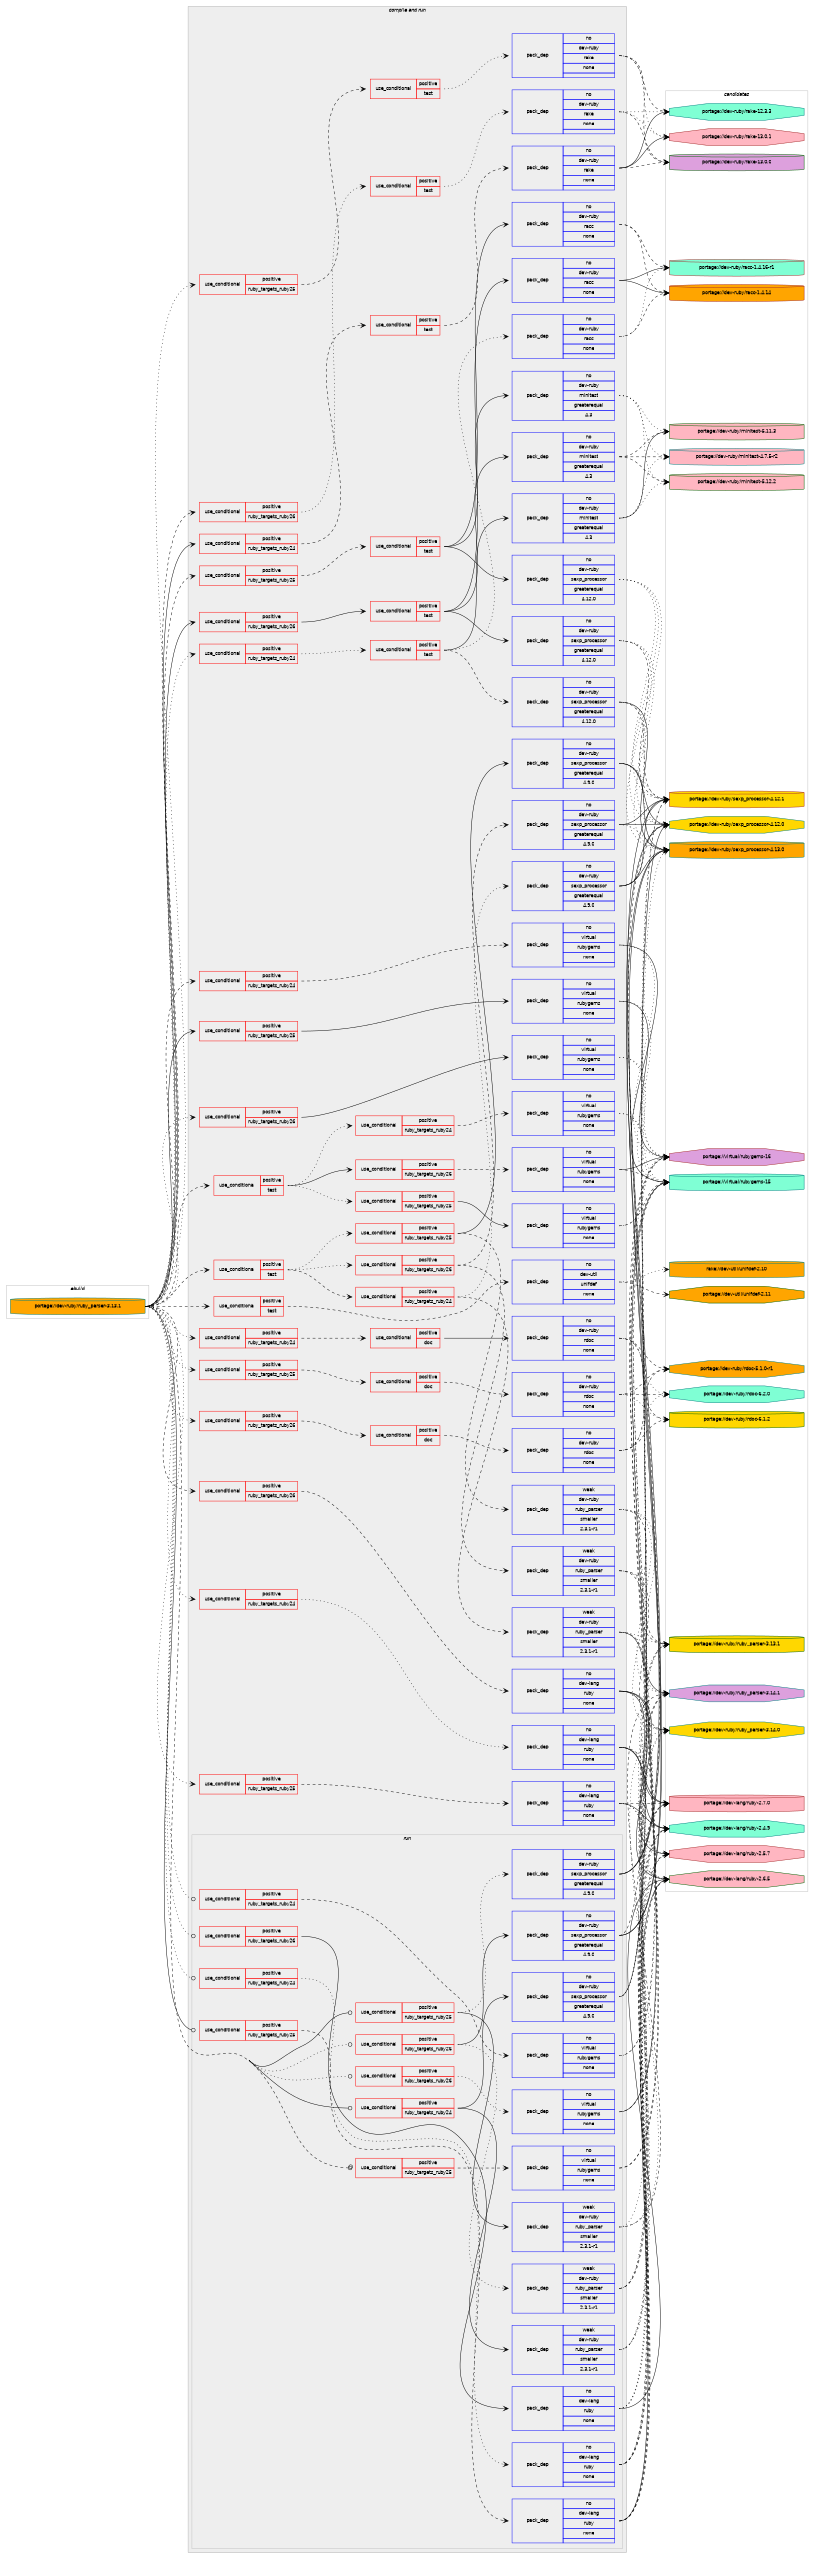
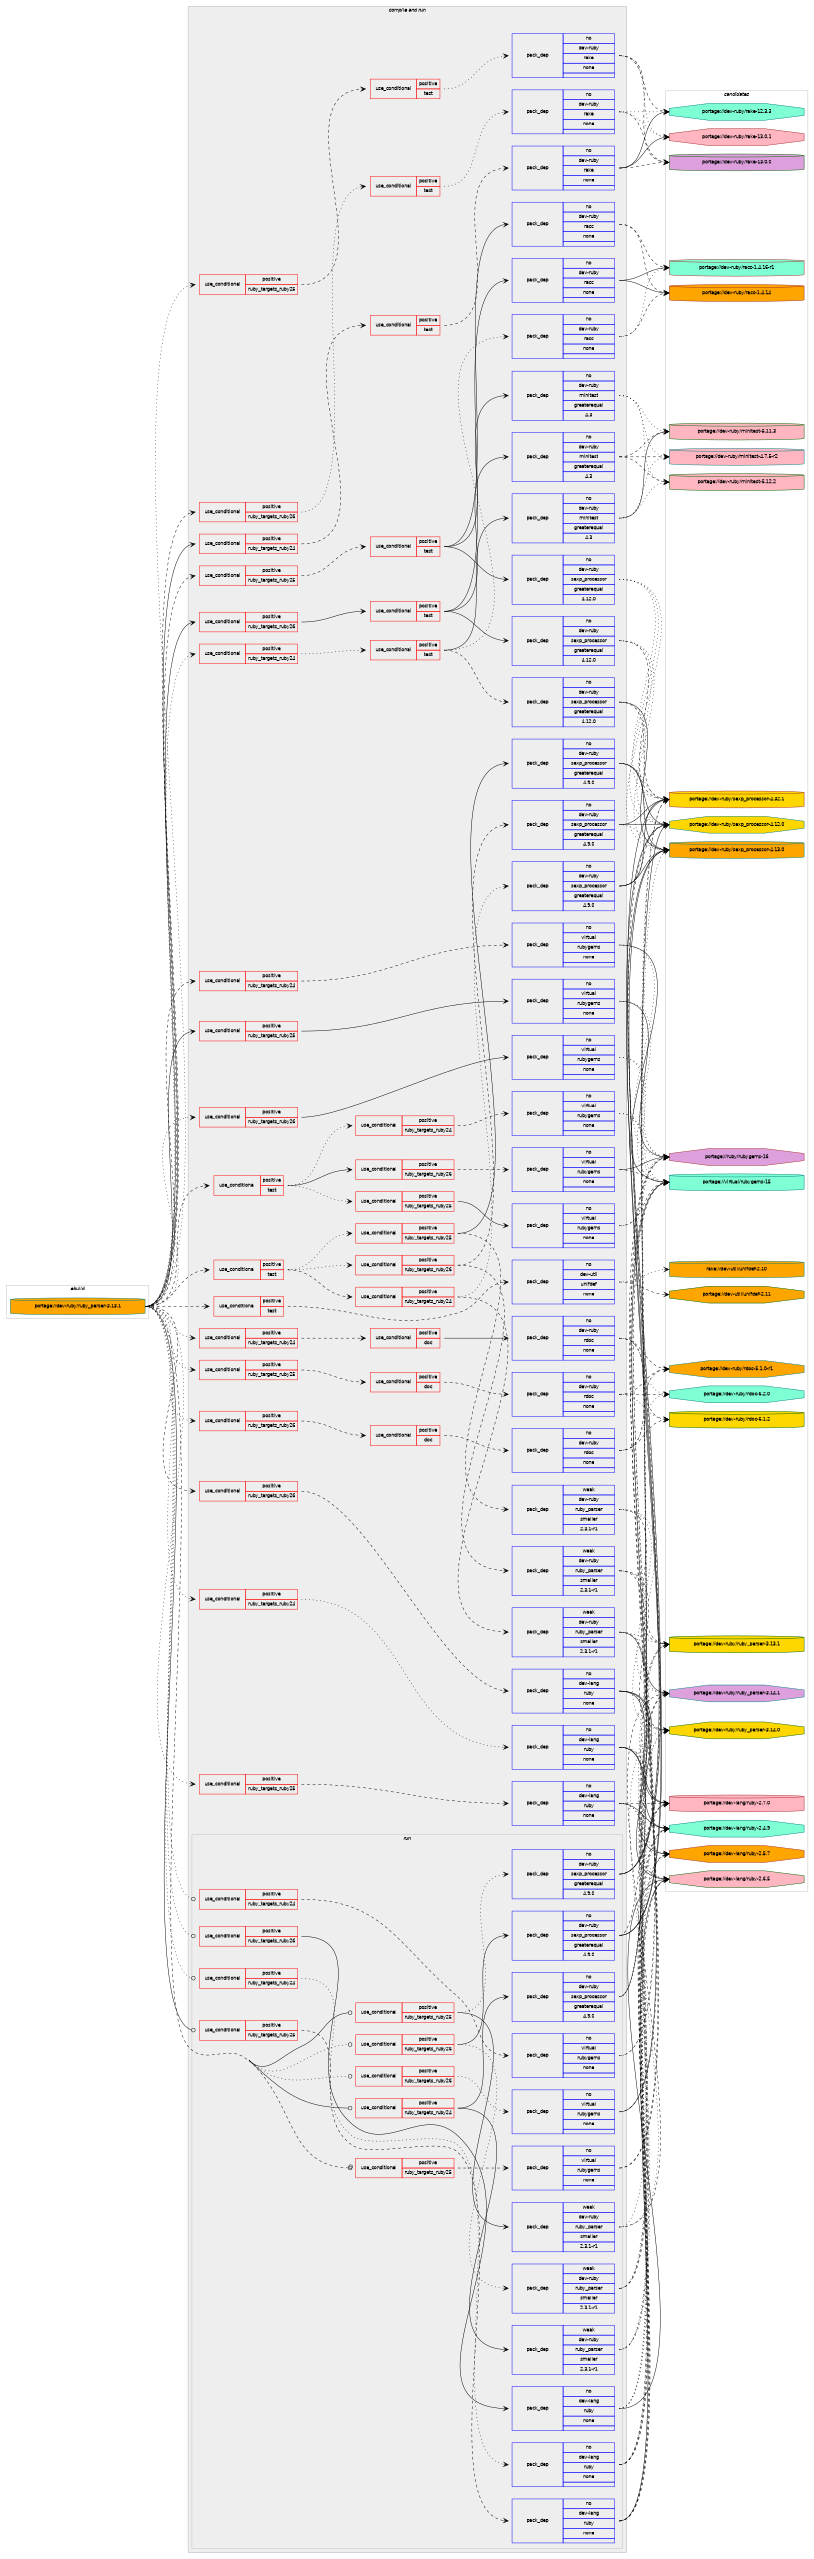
node "portage://dev-ruby/sexp_processor-4.12.1": label "portage://dev-ruby/sexp_processor-4.12.1" -> "portage://dev-ruby/sexp_processor-4.32.1"
node "portage://virtual/rubygems-16": label "portage://virtual/rubygems-16" -> "portage://ruby/rubygems-16"
node "portage://dev-ruby/ruby_parser-3.14.0": color teal -> darkgreen
node "portage://dev-lang/ruby-2.5.7": fillcolor lightpink -> orange
